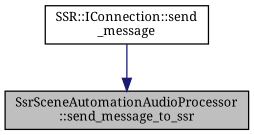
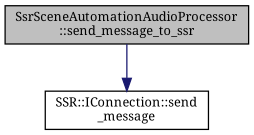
edge "SSR::IConnection::send _message" -> "SsrSceneAutomationAudioProcessor ::send_message_to_ssr": reversed
